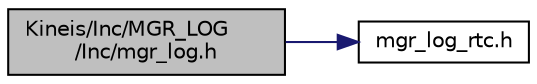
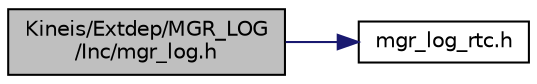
node "Kineis/Inc/MGR_LOG /Inc/mgr_log.h": label "Kineis/Inc/MGR_LOG /Inc/mgr_log.h" -> "Kineis/Extdep/MGR_LOG /Inc/mgr_log.h"
